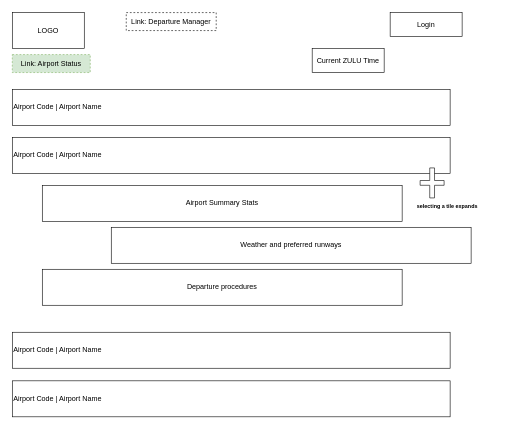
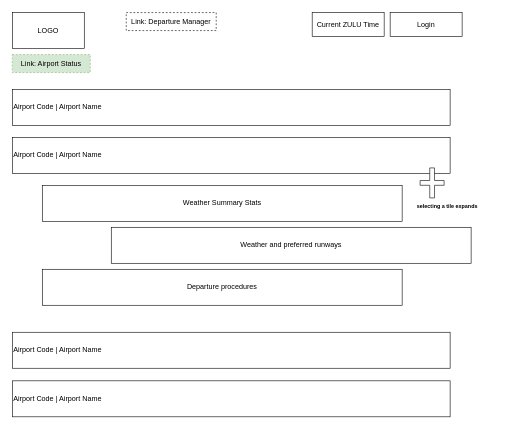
node "Current ZULU Time": moved (348, 60) -> (348, 24)
node "Airport Summary Stats": label "Airport Summary Stats" -> "Weather Summary Stats"
